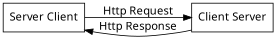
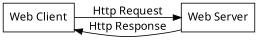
node "Server Client": label "Server Client" -> "Web Client"
node "Client Server": label "Client Server" -> "Web Server"
